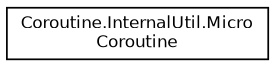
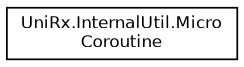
node "Coroutine.InternalUtil.Micro Coroutine": label "Coroutine.InternalUtil.Micro Coroutine" -> "UniRx.InternalUtil.Micro Coroutine"
